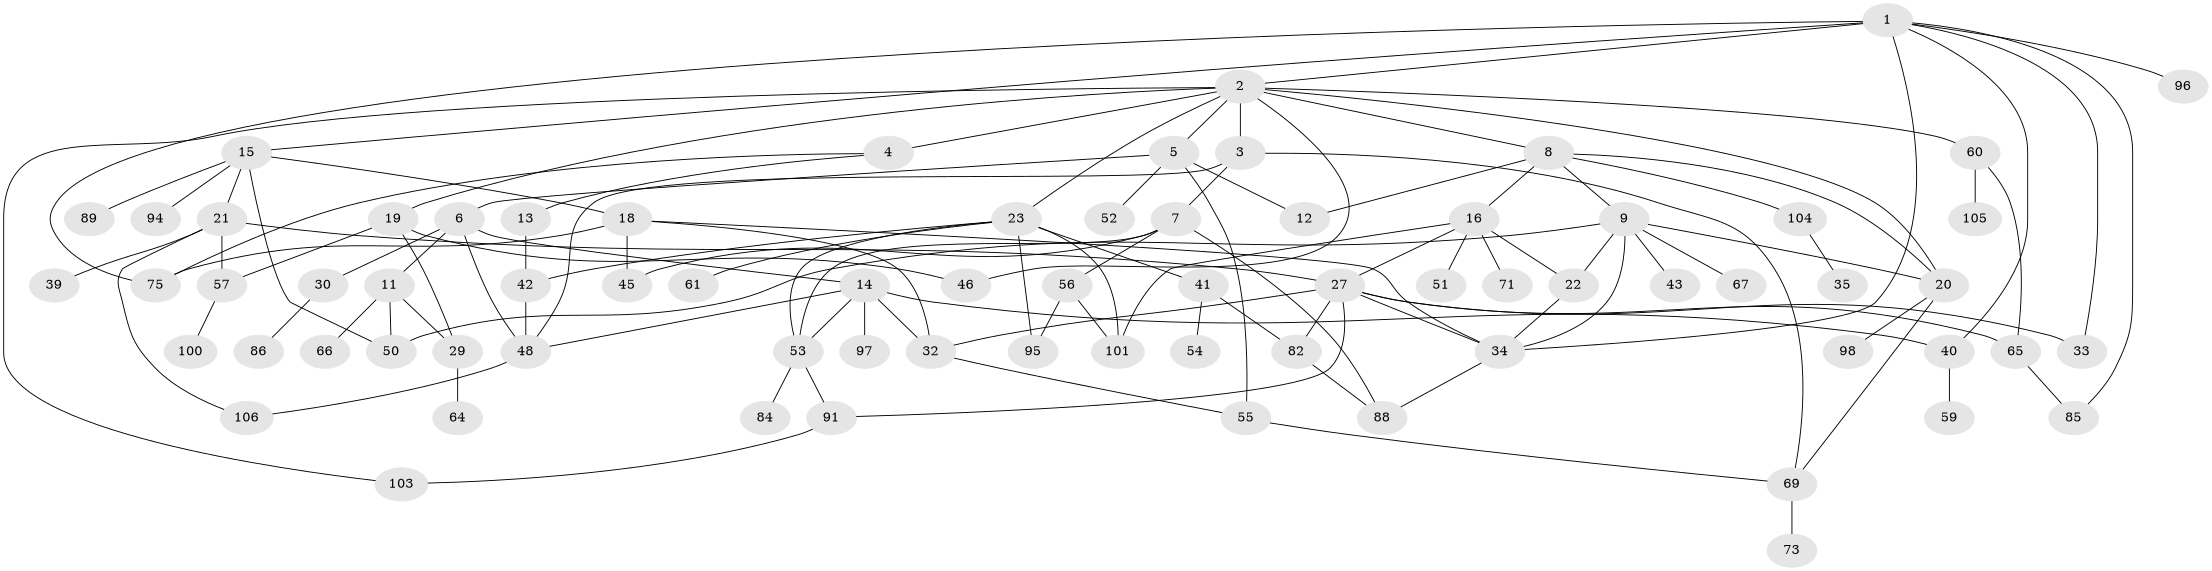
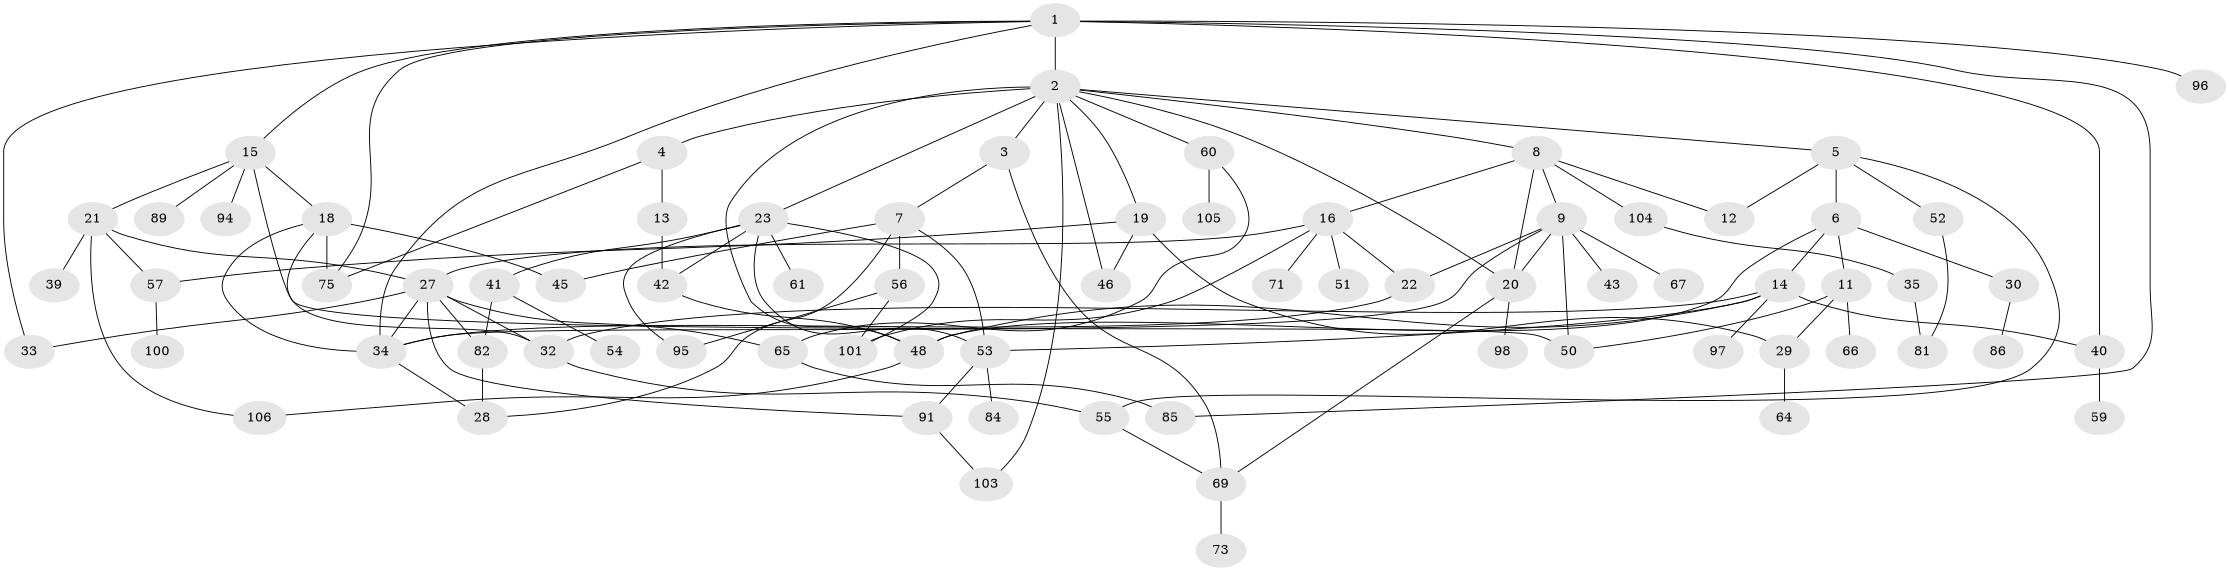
edge "3" -- "48": now "2" -- "48"
node "81": added
node "88": label "88" -> "28"
